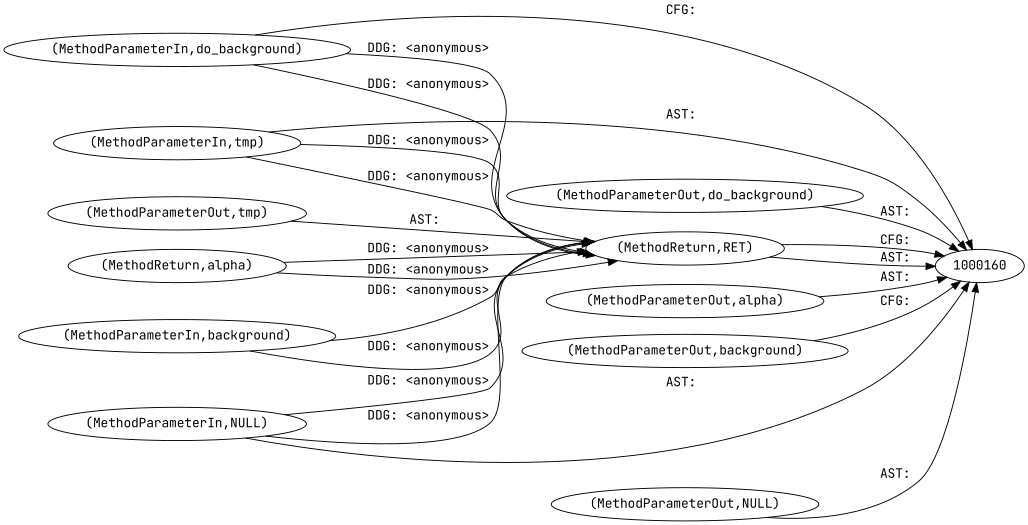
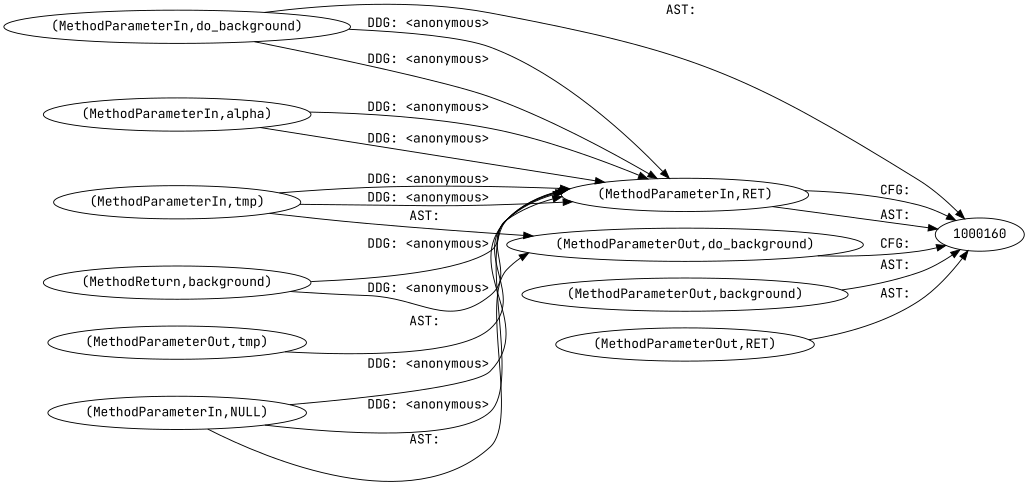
edge "(MethodParameterIn,do_background)" -> "1000160": label "CFG: " -> "AST: "
edge "(MethodParameterIn,tmp)" -> "1000160": now "(MethodParameterIn,tmp)" -> "(MethodParameterOut,do_background)"
edge "(MethodParameterOut,do_background)" -> "1000160": label "AST: " -> "CFG: "
node "(MethodReturn,RET)": label "(MethodReturn,RET)" -> "(MethodParameterIn,RET)"
node "(MethodReturn,alpha)": label "(MethodReturn,alpha)" -> "(MethodParameterIn,alpha)"
node "(MethodParameterOut,alpha)": removed
edge "(MethodParameterOut,background)" -> "1000160": label "CFG: " -> "AST: "
node "(MethodParameterIn,background)": label "(MethodParameterIn,background)" -> "(MethodReturn,background)"
edge "(MethodParameterIn,NULL)" -> "1000160": now "(MethodParameterIn,NULL)" -> "(MethodParameterOut,do_background)"
node "(MethodParameterOut,NULL)": label "(MethodParameterOut,NULL)" -> "(MethodParameterOut,RET)"
